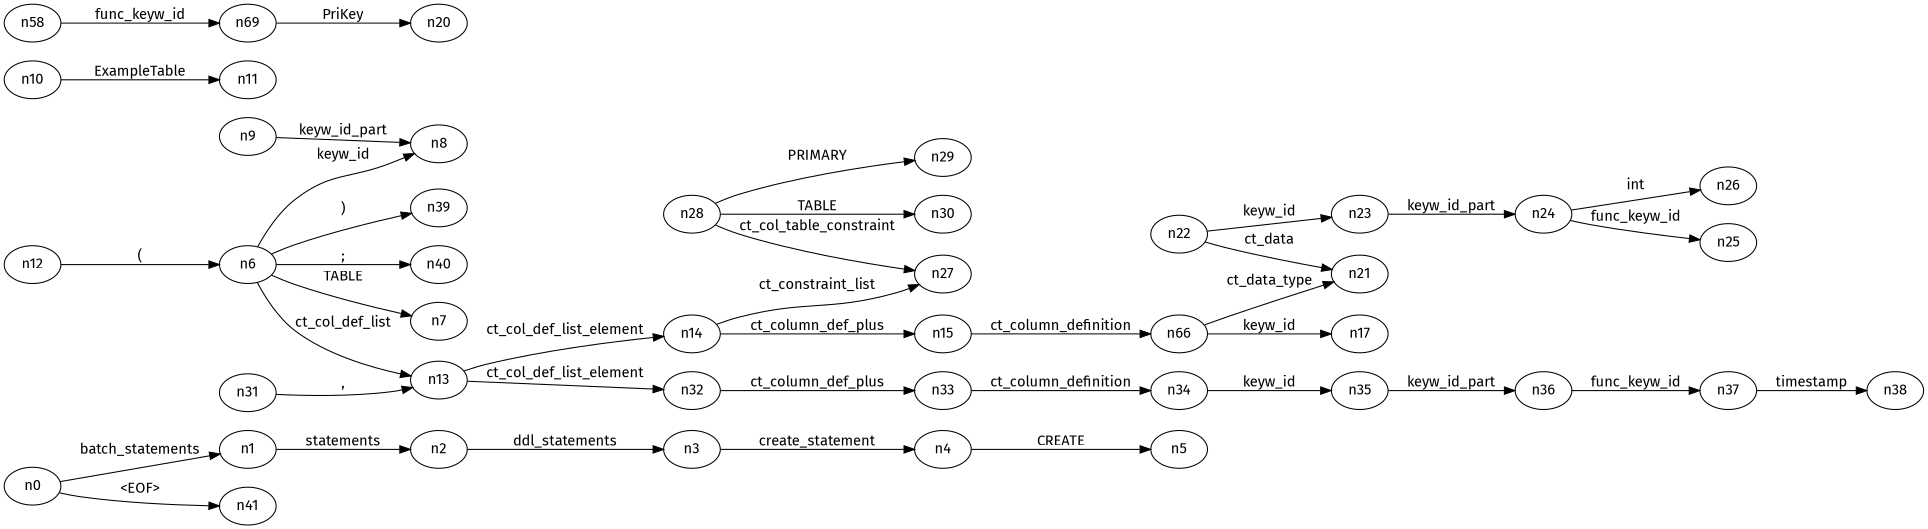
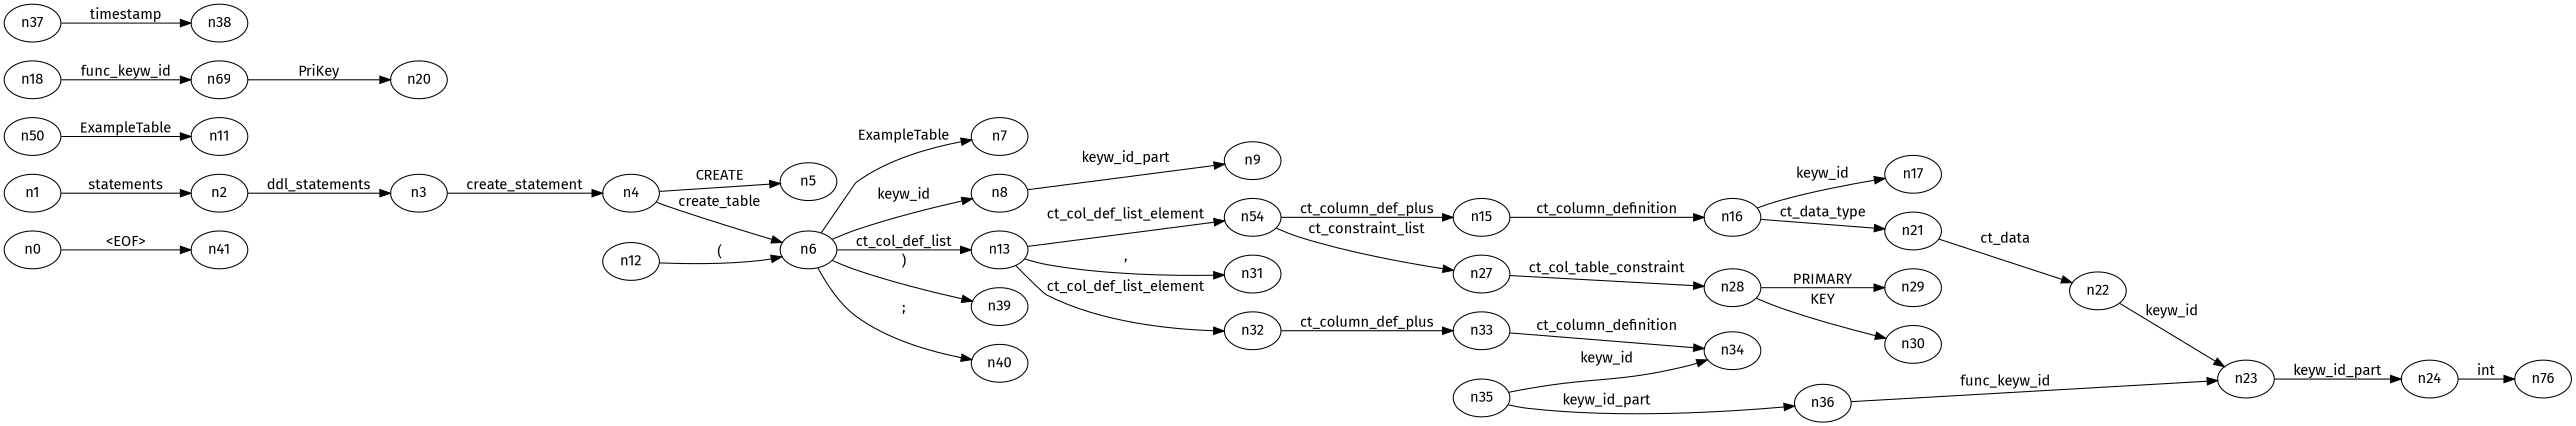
node "n58": label "n58" -> "n18"
node "n10": label "n10" -> "n50"
edge "n9" -> "n8": reversed
node "n26": label "n26" -> "n76"
edge "n28" -> "n30": label "TABLE" -> "KEY"
edge "n4" -> "n6": added, label "create_table"
node "n25": removed
edge "n28" -> "n27": reversed
edge "n22" -> "n21": reversed
edge "n6" -> "n7": label "TABLE" -> "ExampleTable"
node "n14": label "n14" -> "n54"
node "n66": label "n66" -> "n16"
edge "n34" -> "n35": reversed
edge "n36" -> "n37": now "n36" -> "n23"
edge "n31" -> "n13": reversed
edge "n0" -> "n1": removed, label "batch_statements"
